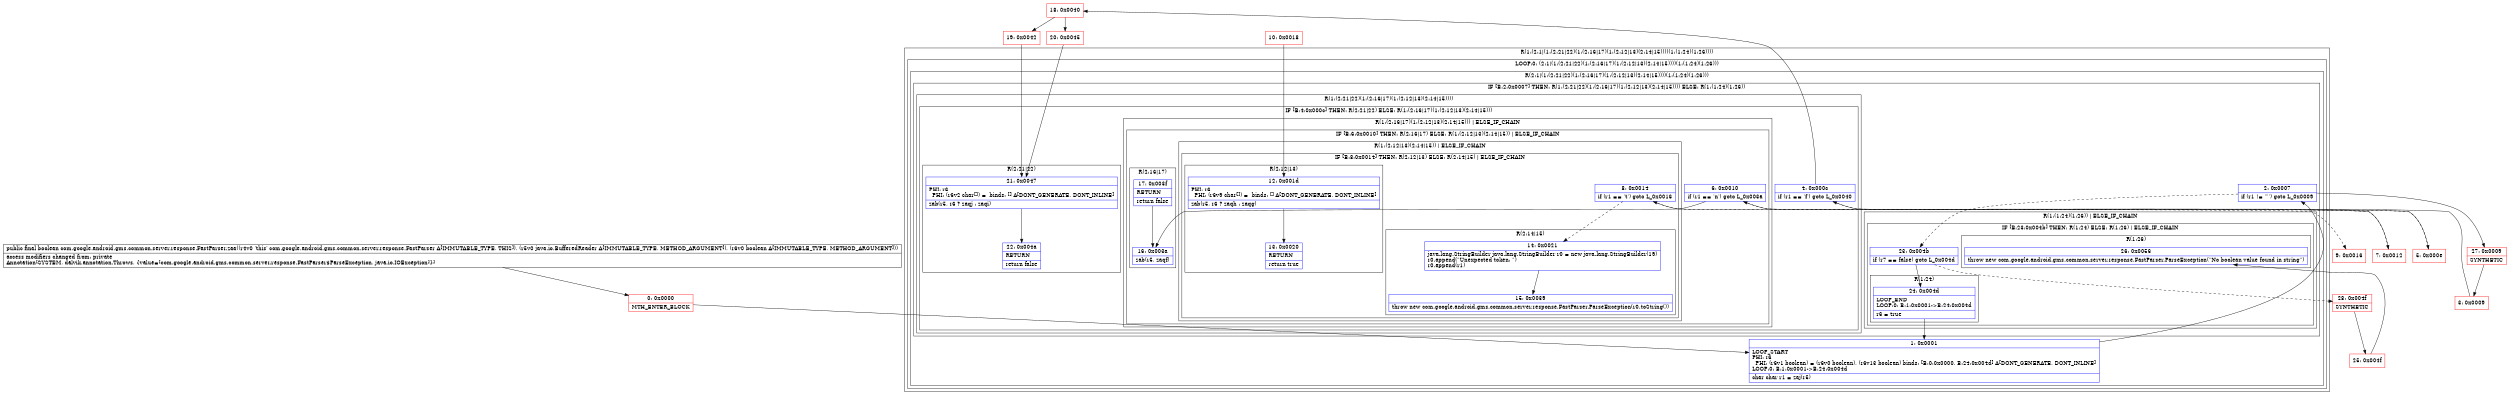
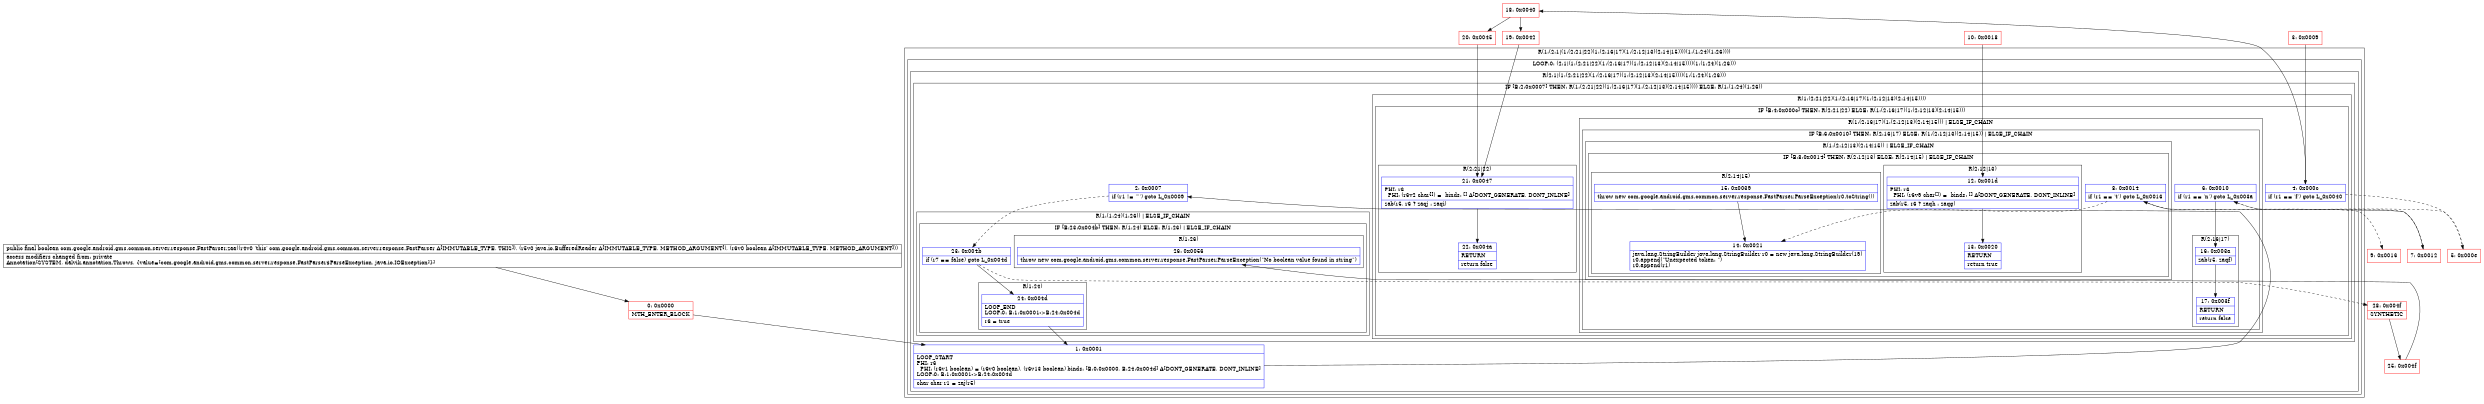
edge "5: 0x000e" -> "6: 0x0010": style solid -> dashed
edge "17: 0x003f" -> "16: 0x003a": reversed
node "27: 0x0009": removed
edge "14: 0x0021" -> "15: 0x0039": reversed
